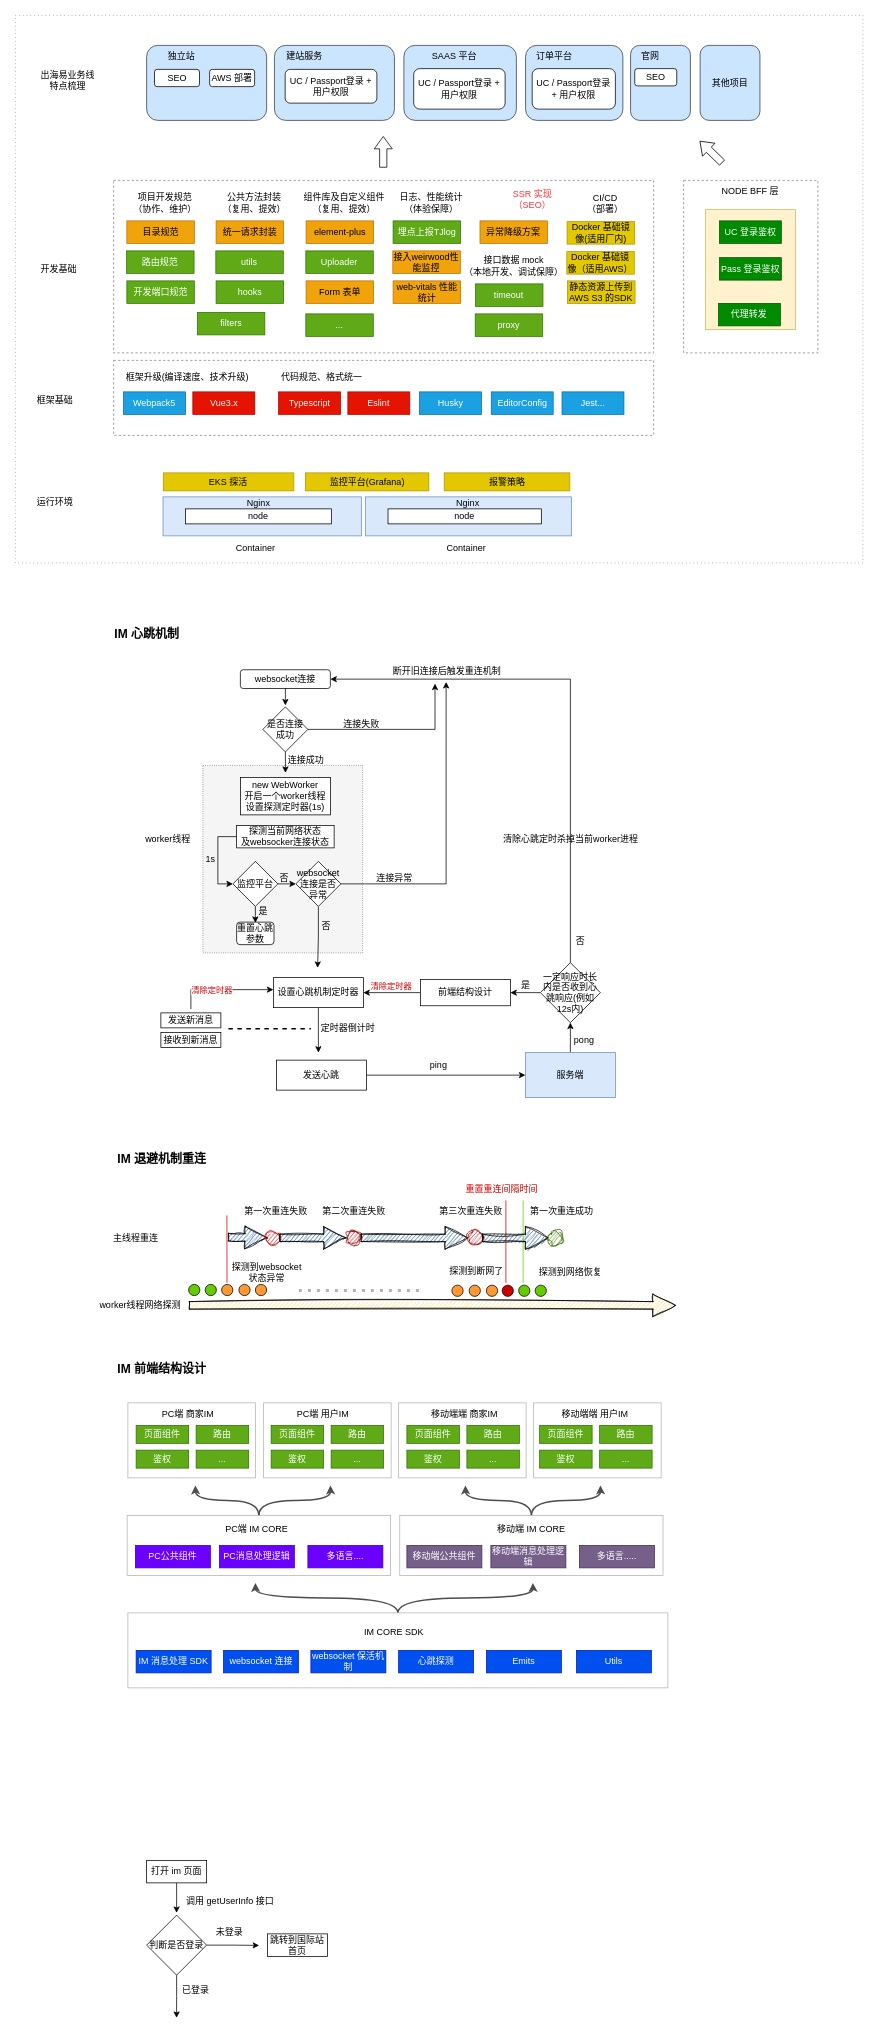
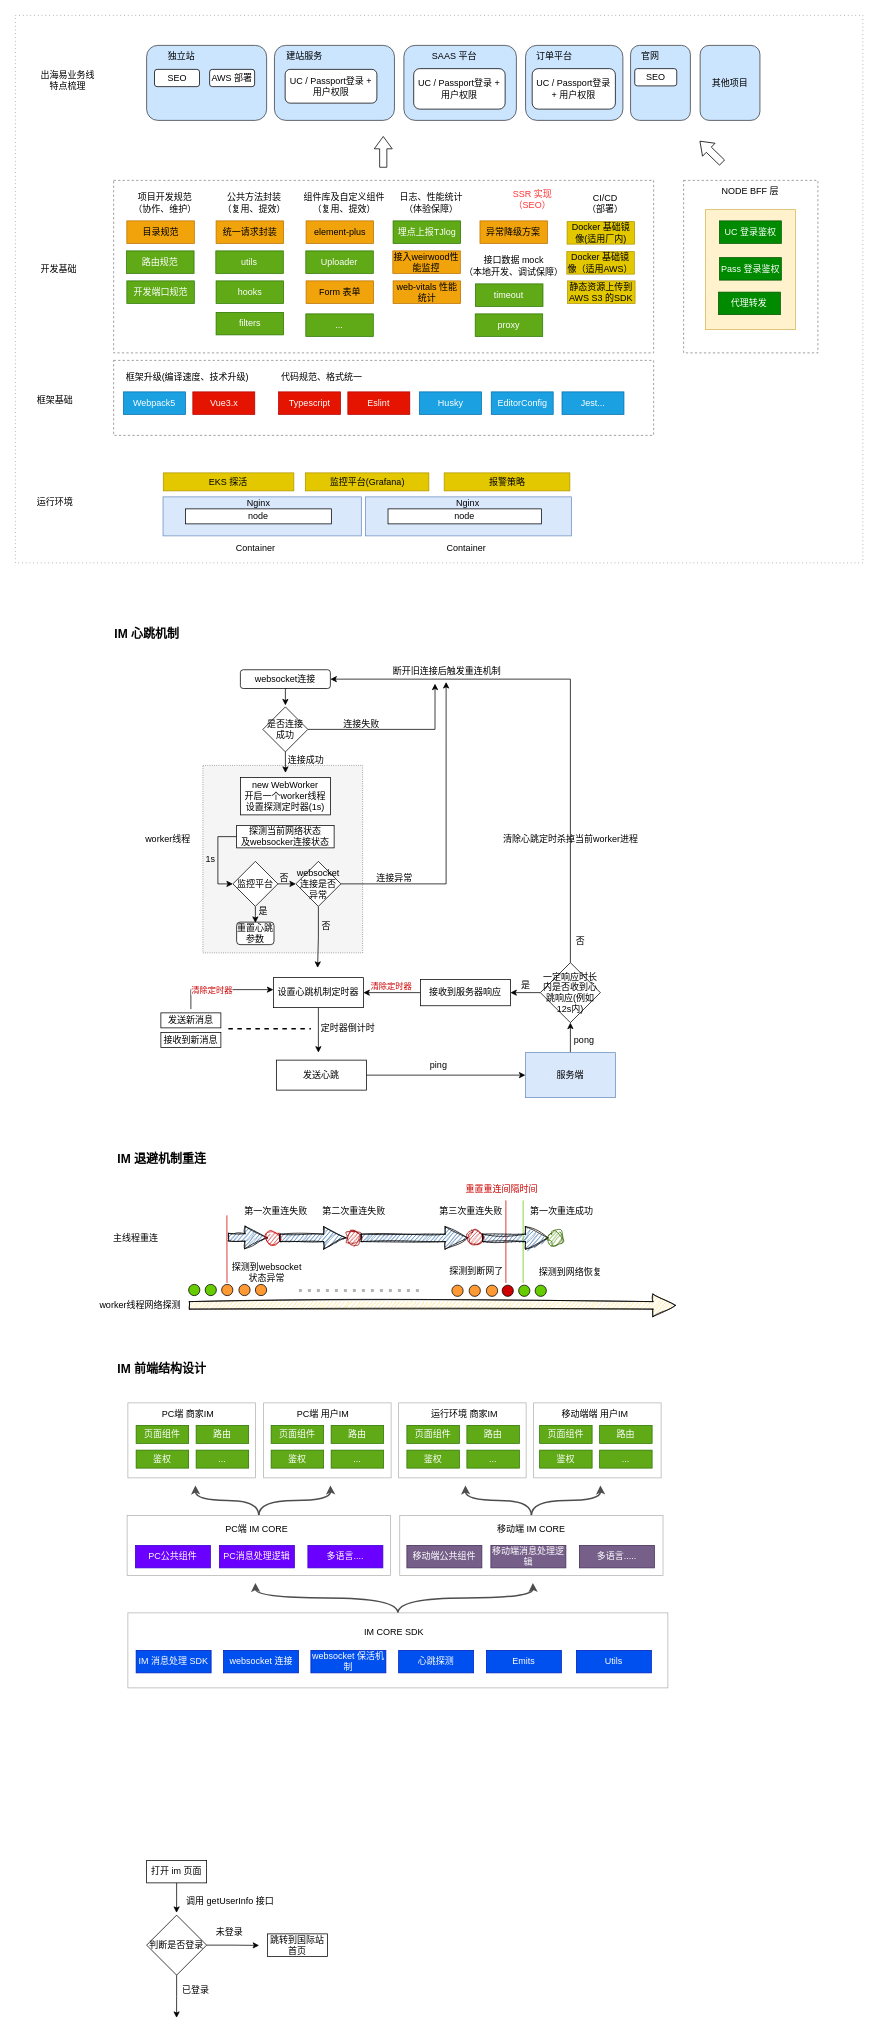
node "代理转发": moved (749, 315) -> (749, 303)
node "filters": moved (231, 324) -> (250, 324)
node "前端结构设计": label "前端结构设计" -> "接收到服务器响应"
node "移动端端 商家IM": label "移动端端 商家IM" -> "运行环境 商家IM"
